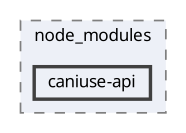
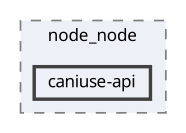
cluster "node_modules": label "node_modules" -> "node_node"
